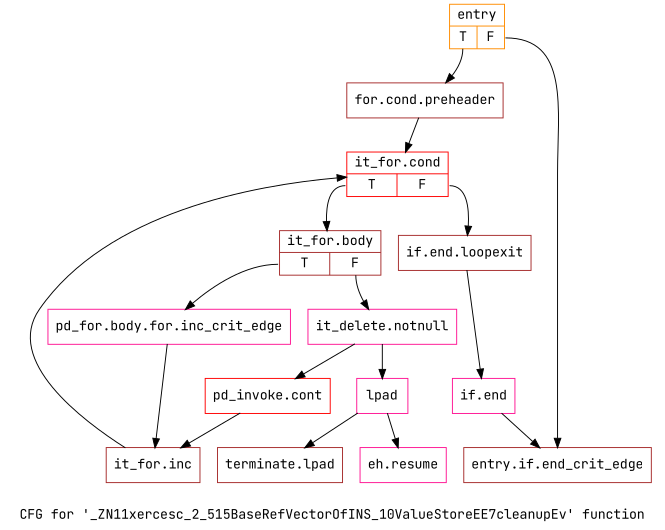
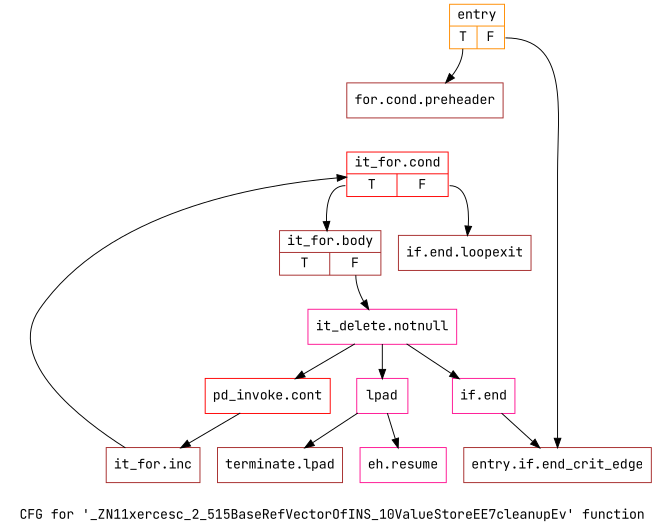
edge "for.cond.preheader" -> "it_for.cond": removed
edge "if.end.loopexit" -> "if.end": now "it_delete.notnull" -> "if.end"
node "pd_for.body.for.inc_crit_edge": removed
